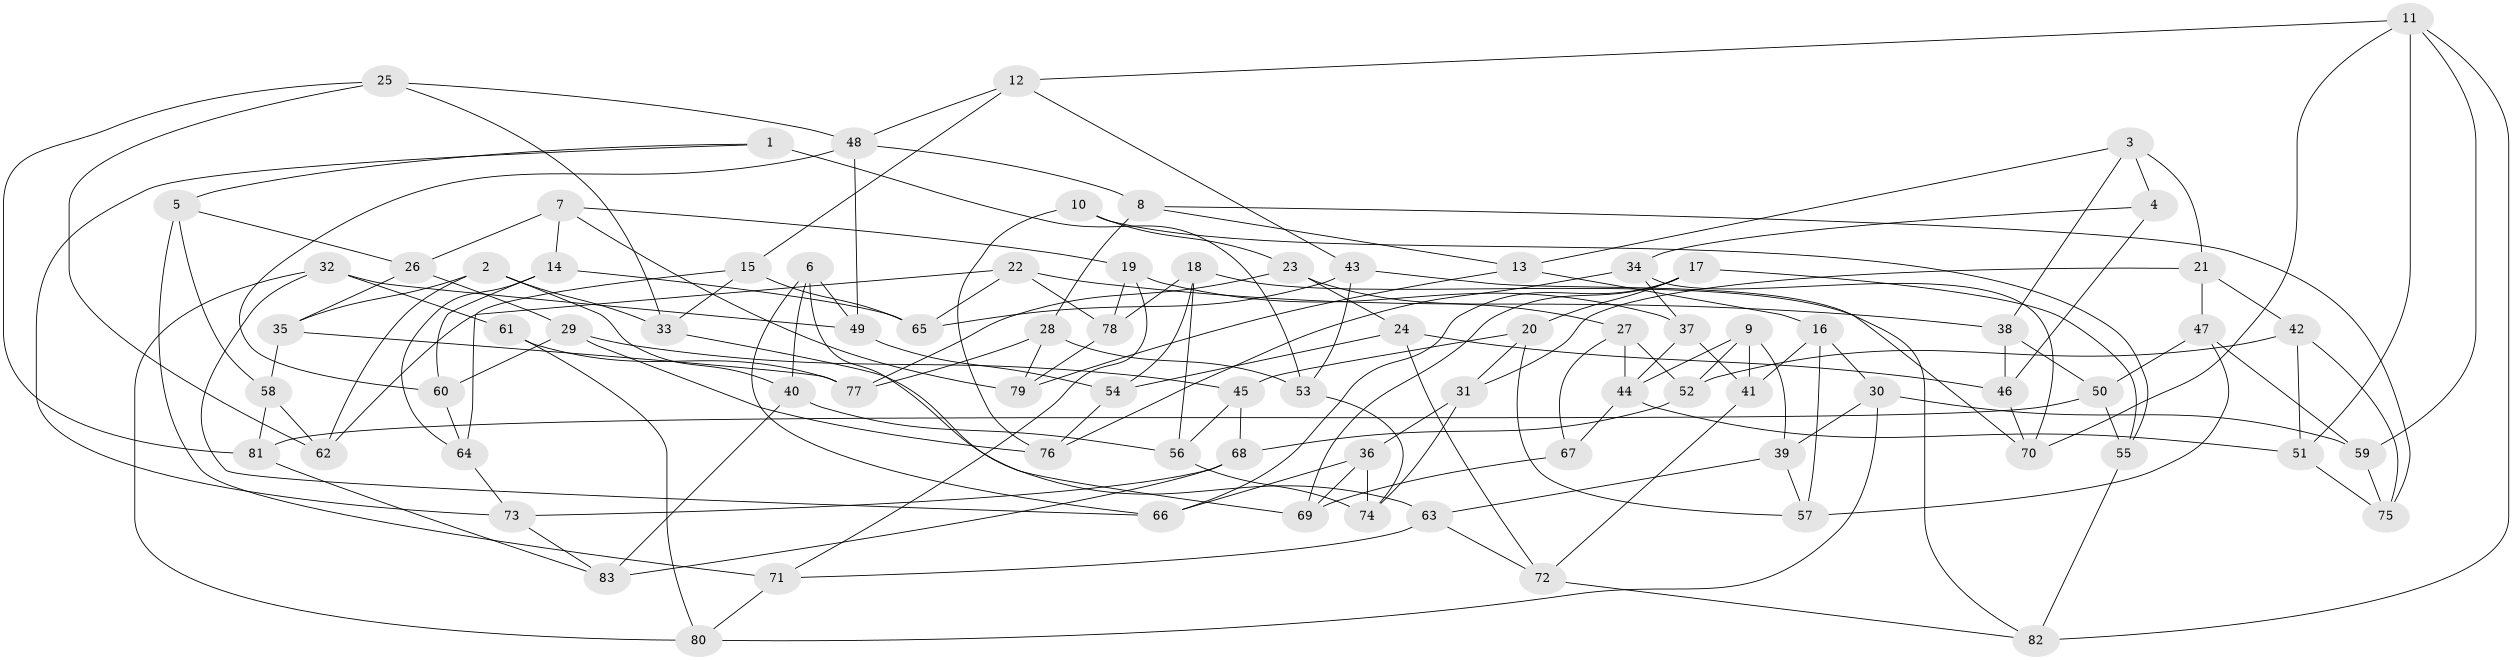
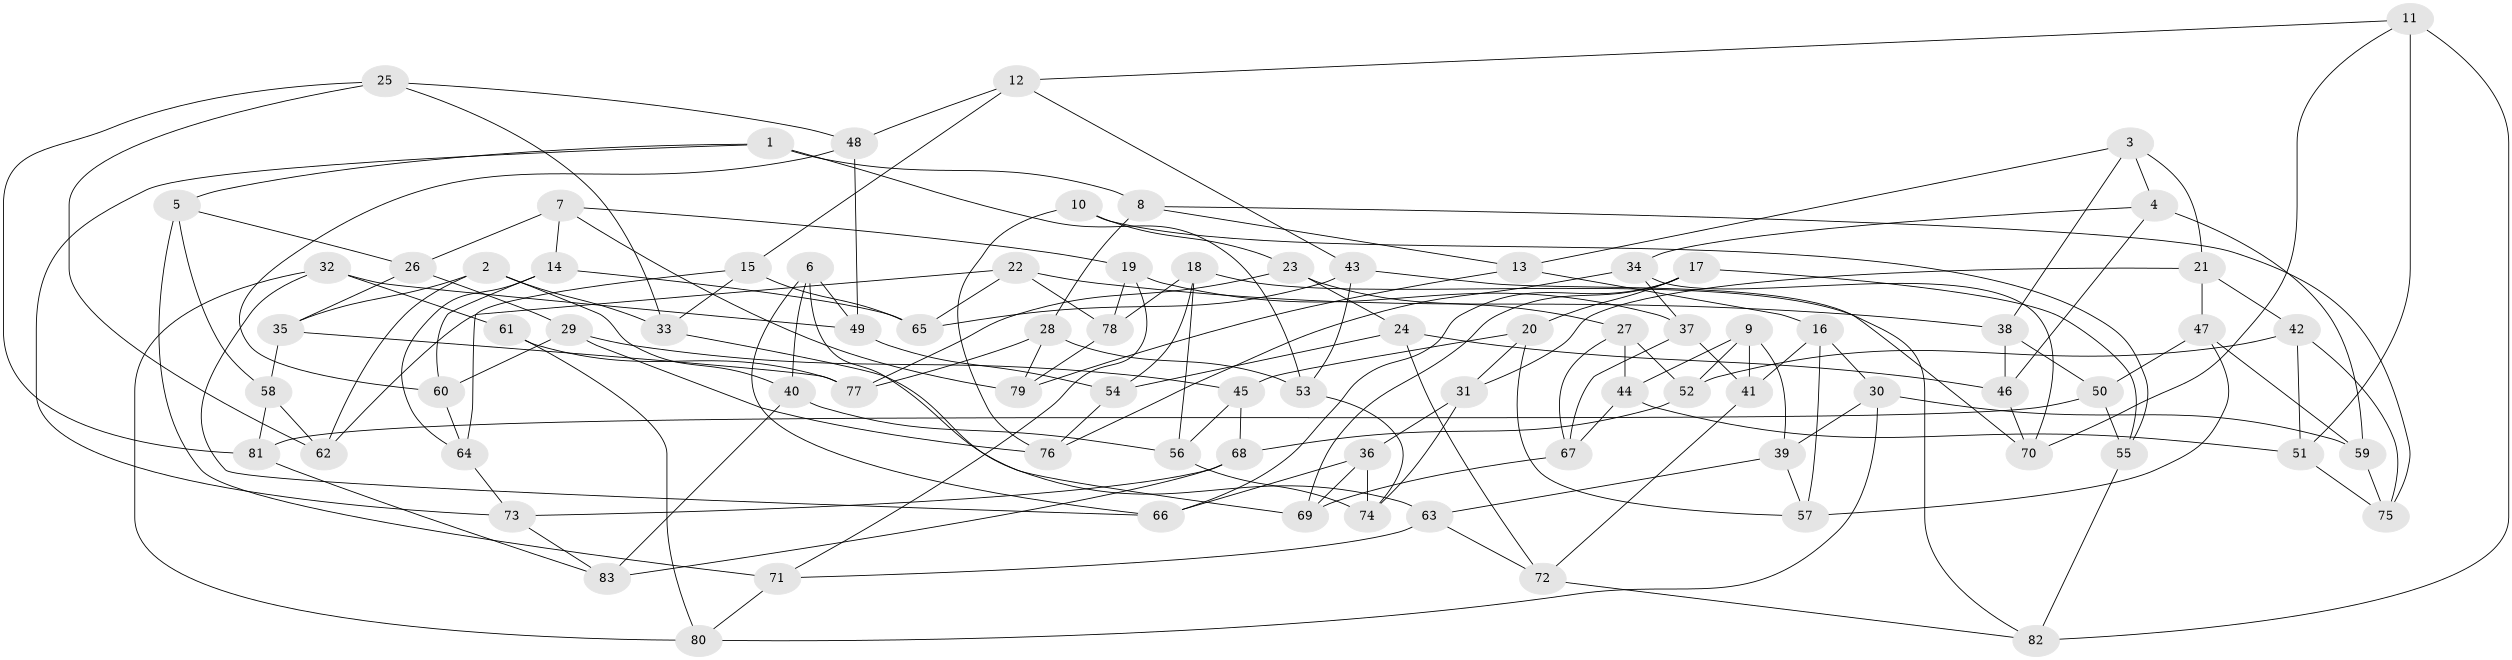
edge "48" -- "8": now "1" -- "8"
edge "11" -- "59": now "4" -- "59"
edge "37" -- "44": now "37" -- "67"
